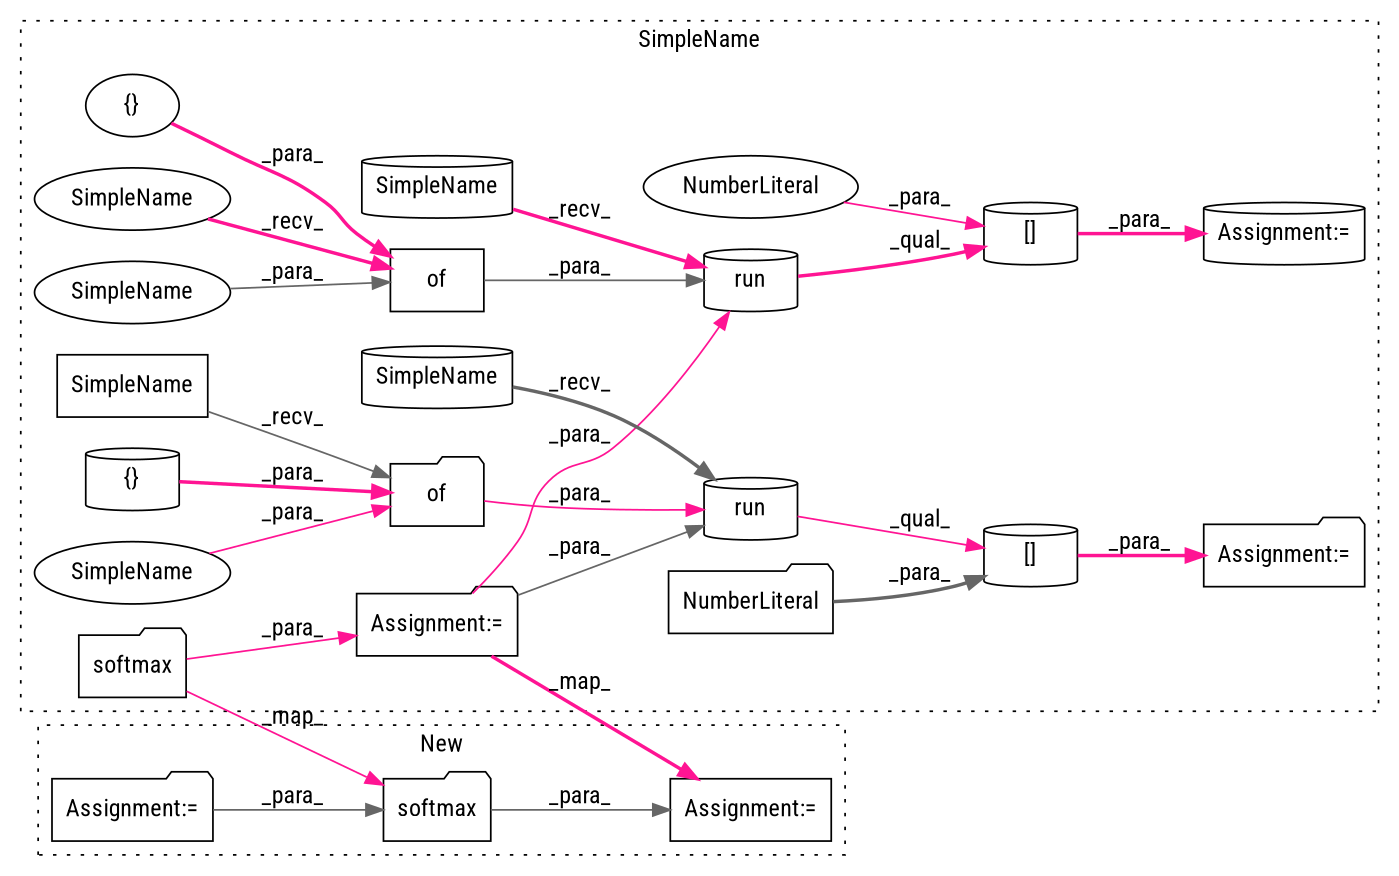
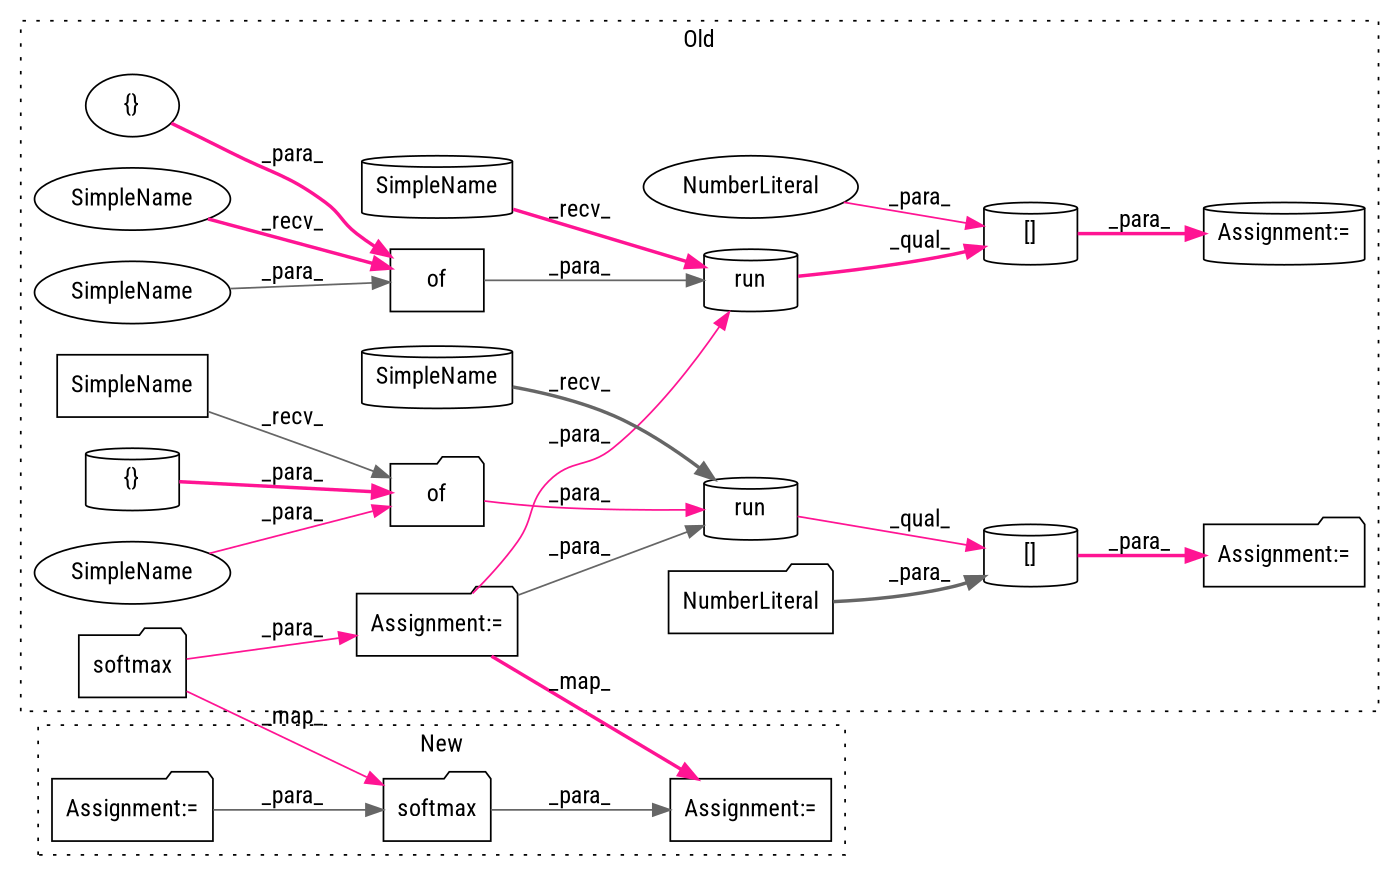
cluster "SimpleName": label "SimpleName" -> "Old"
